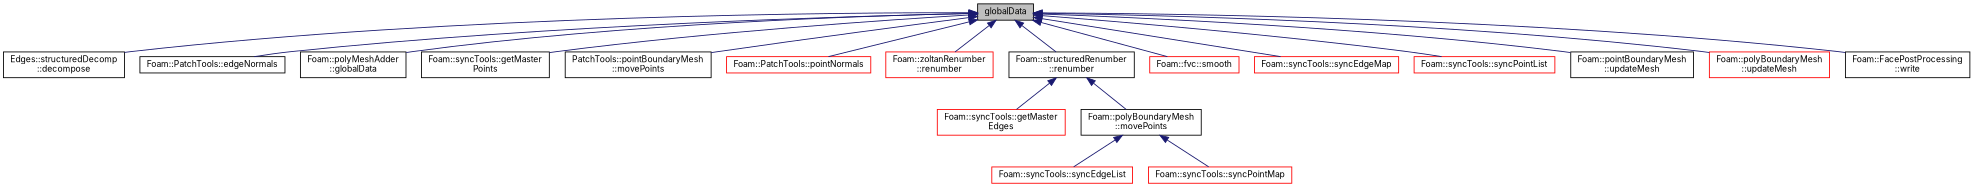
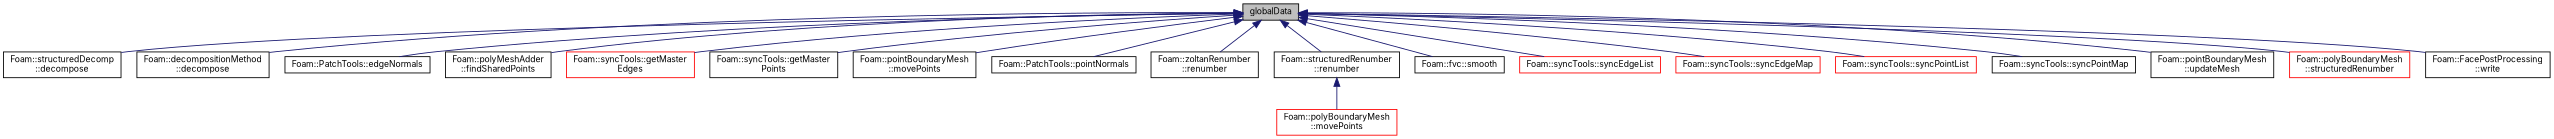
node "Edges::structuredDecomp ::decompose": label "Edges::structuredDecomp ::decompose" -> "Foam::structuredDecomp ::decompose"
node "Foam::decompositionMethod ::decompose": added
node "Foam::polyMeshAdder ::globalData": label "Foam::polyMeshAdder ::globalData" -> "Foam::polyMeshAdder ::findSharedPoints"
node "PatchTools::pointBoundaryMesh ::movePoints": label "PatchTools::pointBoundaryMesh ::movePoints" -> "Foam::pointBoundaryMesh ::movePoints"
node "Foam::PatchTools::pointNormals": color red -> black
node "Foam::zoltanRenumber ::renumber": color red -> black
node "Foam::fvc::smooth": color red -> black
node "Foam::polyBoundaryMesh ::updateMesh": label "Foam::polyBoundaryMesh ::updateMesh" -> "Foam::polyBoundaryMesh ::structuredRenumber"
edge "Foam::syncTools::getMaster Edges" -> "Foam::structuredRenumber ::renumber": now "Foam::syncTools::getMaster Edges" -> "globalData"
node "Foam::polyBoundaryMesh ::movePoints": color black -> red
edge "Foam::syncTools::syncEdgeList" -> "Foam::polyBoundaryMesh ::movePoints": now "Foam::syncTools::syncEdgeList" -> "globalData"
edge "Foam::syncTools::syncPointMap" -> "Foam::polyBoundaryMesh ::movePoints": now "Foam::syncTools::syncPointMap" -> "globalData"
node "Foam::syncTools::syncPointMap": color red -> black
